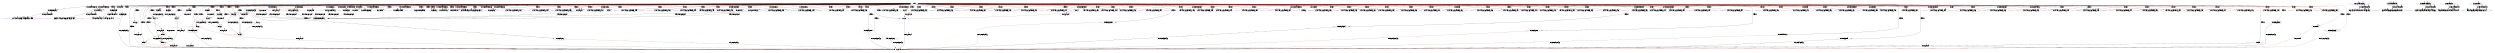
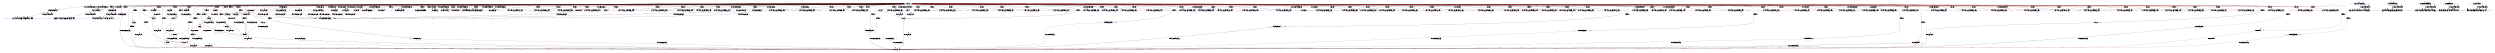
edge "NULL" -> "21bb44de:167389deed5:-7fdb": label "ns0:is-prepared-by" -> "rdf:rest"
node "ns0:O1": added
